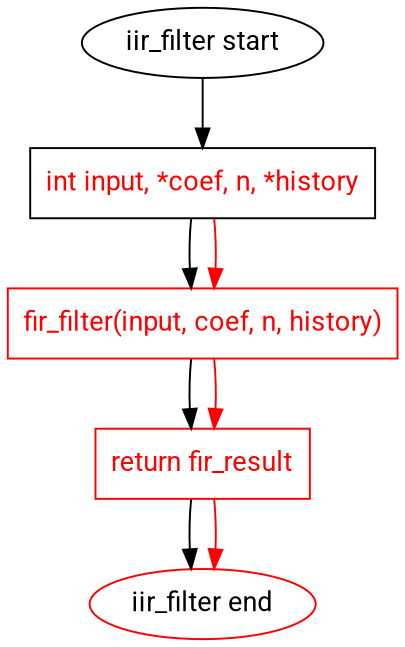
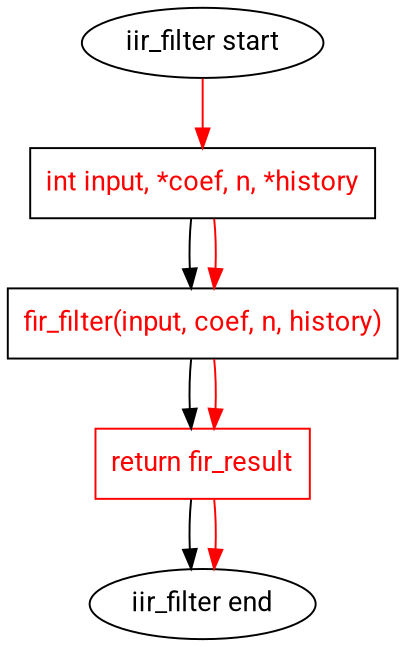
edge "iir_filter start" -> "int input, *coef, n, *history": color black -> red
node "fir_filter(input, coef, n, history)": color red -> black
node "iir_filter end": color red -> black
